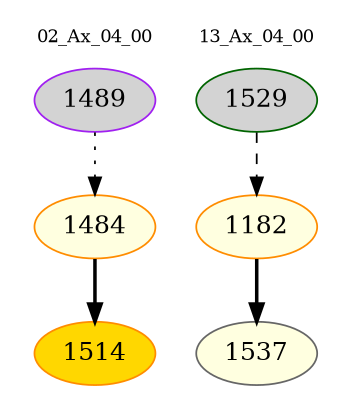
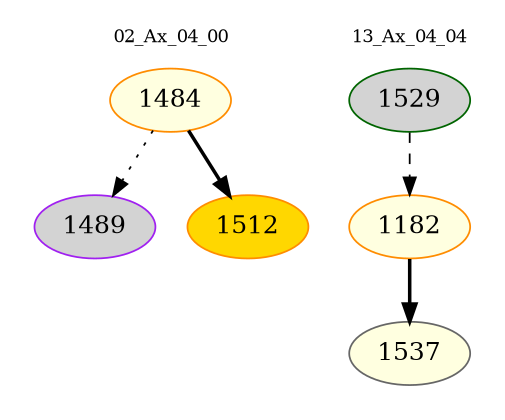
cluster "13_Ax_04_00": label "13_Ax_04_00" -> "13_Ax_04_04"
edge "1489" -> "1484": reversed
node "1514": label "1514" -> "1512"
